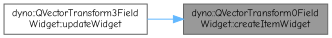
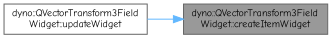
node "dyno::QVectorTransform0Field Widget::createItemWidget": label "dyno::QVectorTransform0Field Widget::createItemWidget" -> "dyno::QVectorTransform3Field Widget::createItemWidget"
